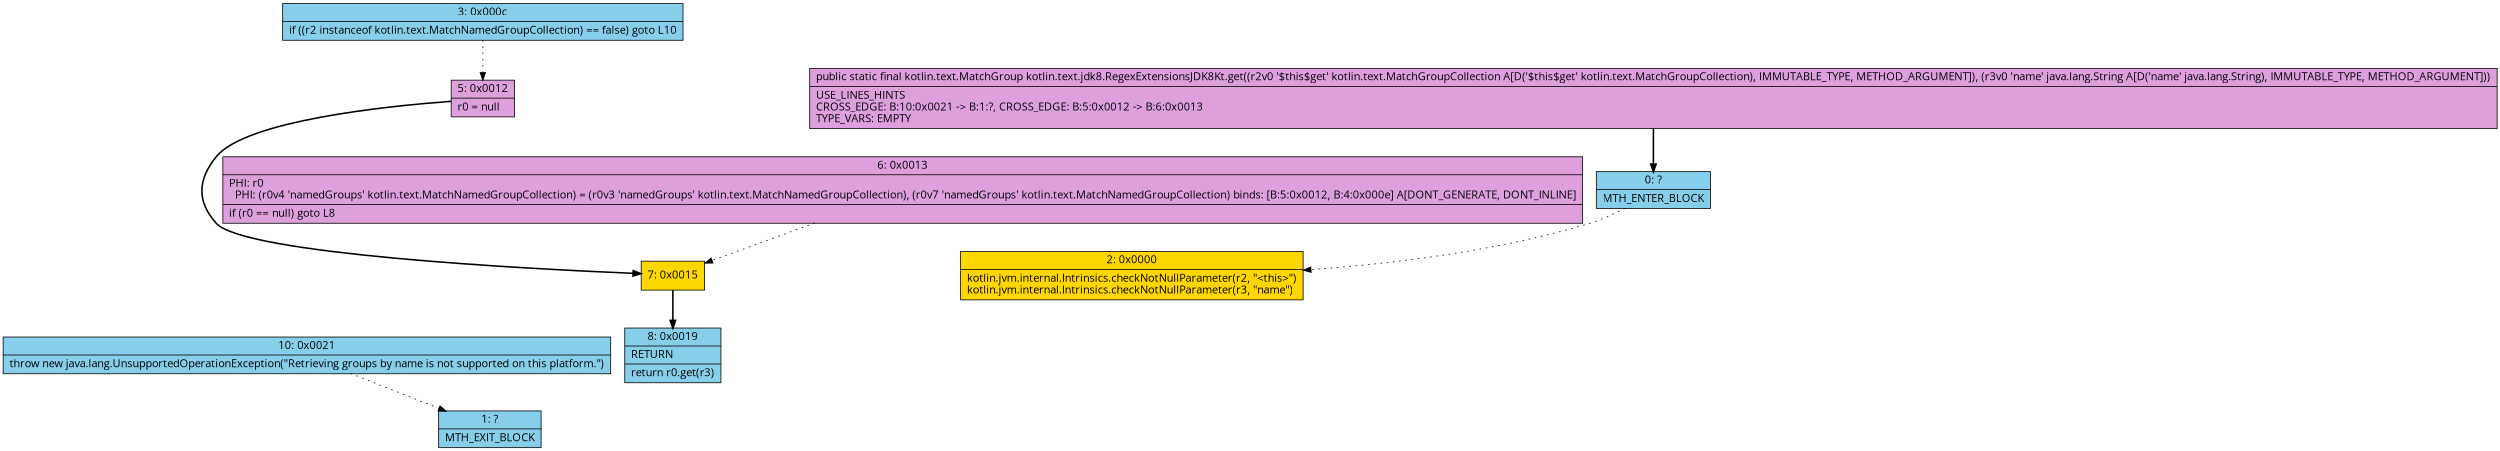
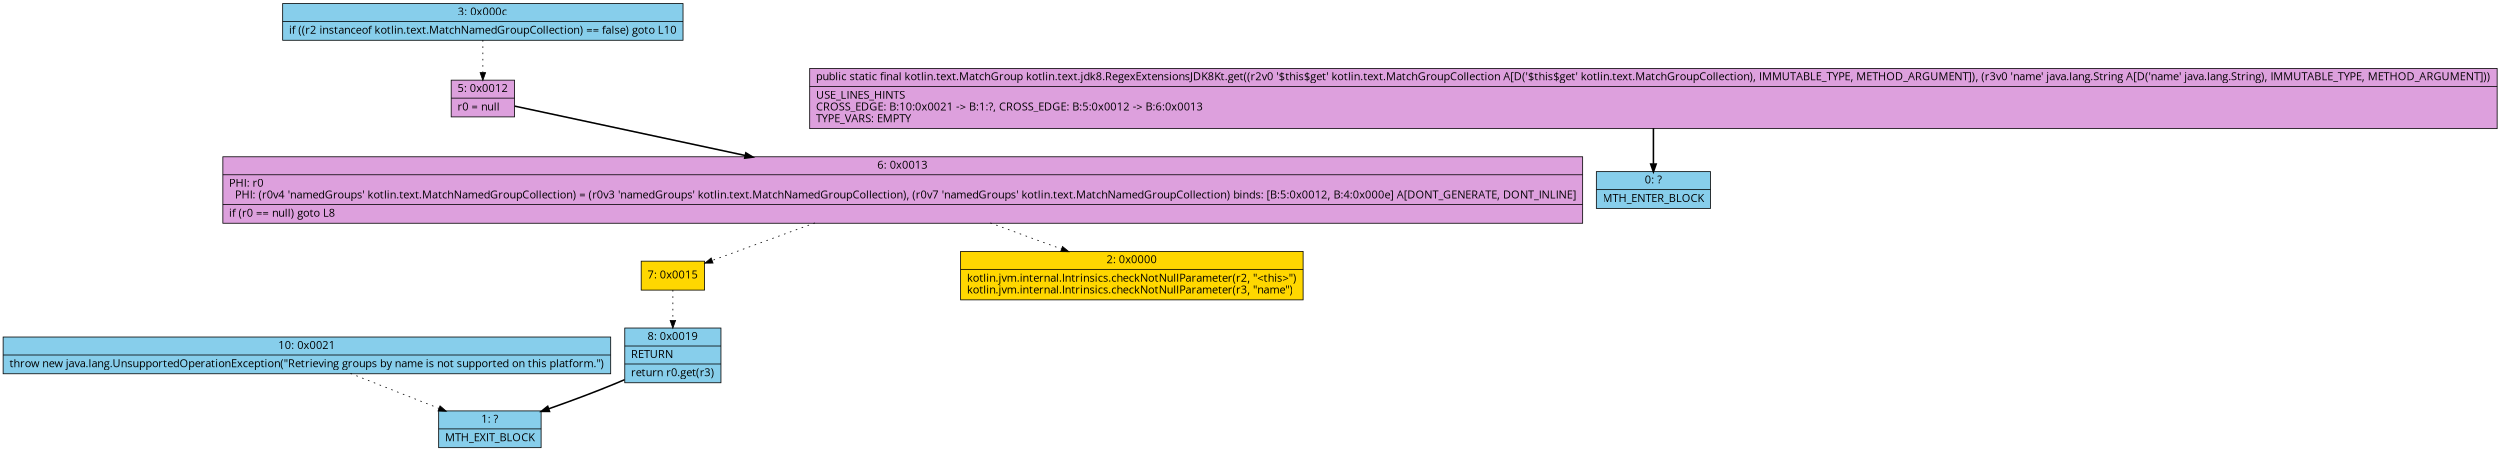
edge "5: 0x0012" -> "7: 0x0015": now "5: 0x0012" -> "6: 0x0013"
edge "0: ?" -> "2: 0x0000": now "6: 0x0013" -> "2: 0x0000"
edge "7: 0x0015" -> "8: 0x0019": style bold -> dotted
edge "8: 0x0019" -> "1: ?": added
